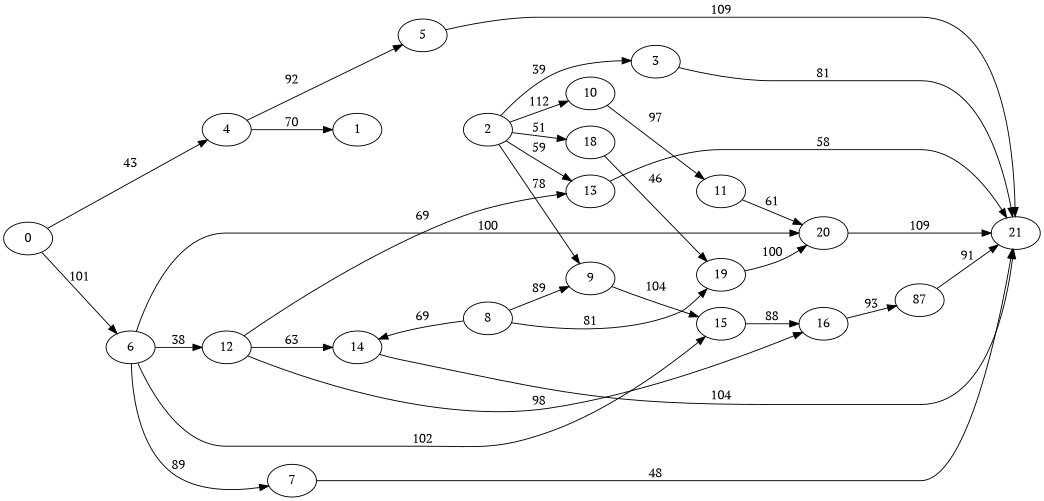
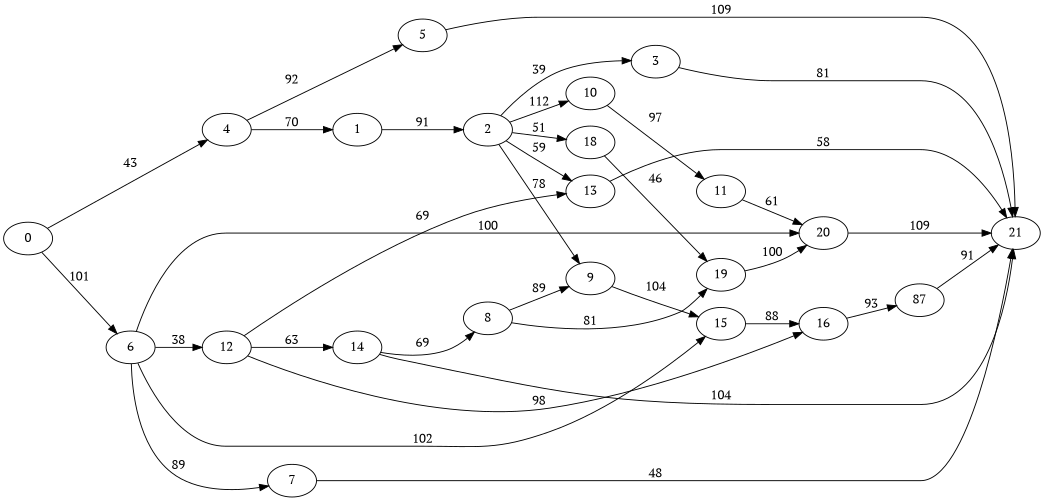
edge "1" -> "2": added, label "91"
edge "8" -> "14": reversed
